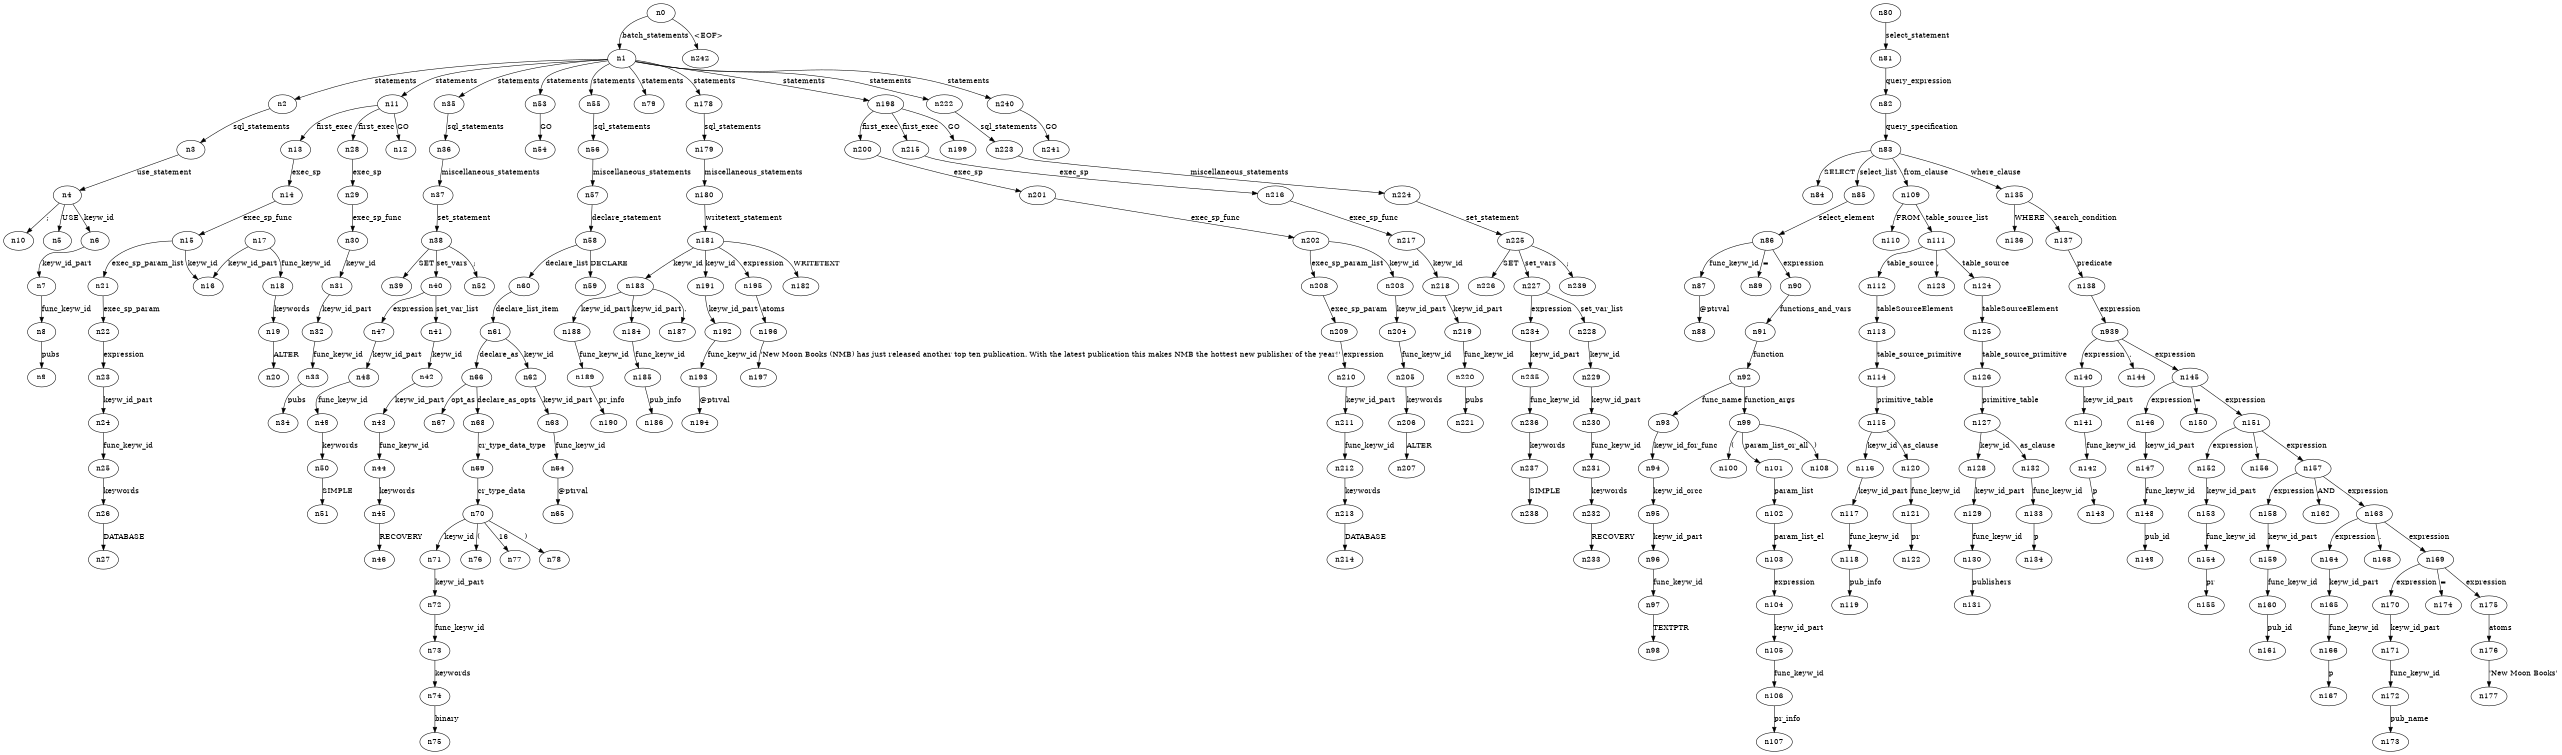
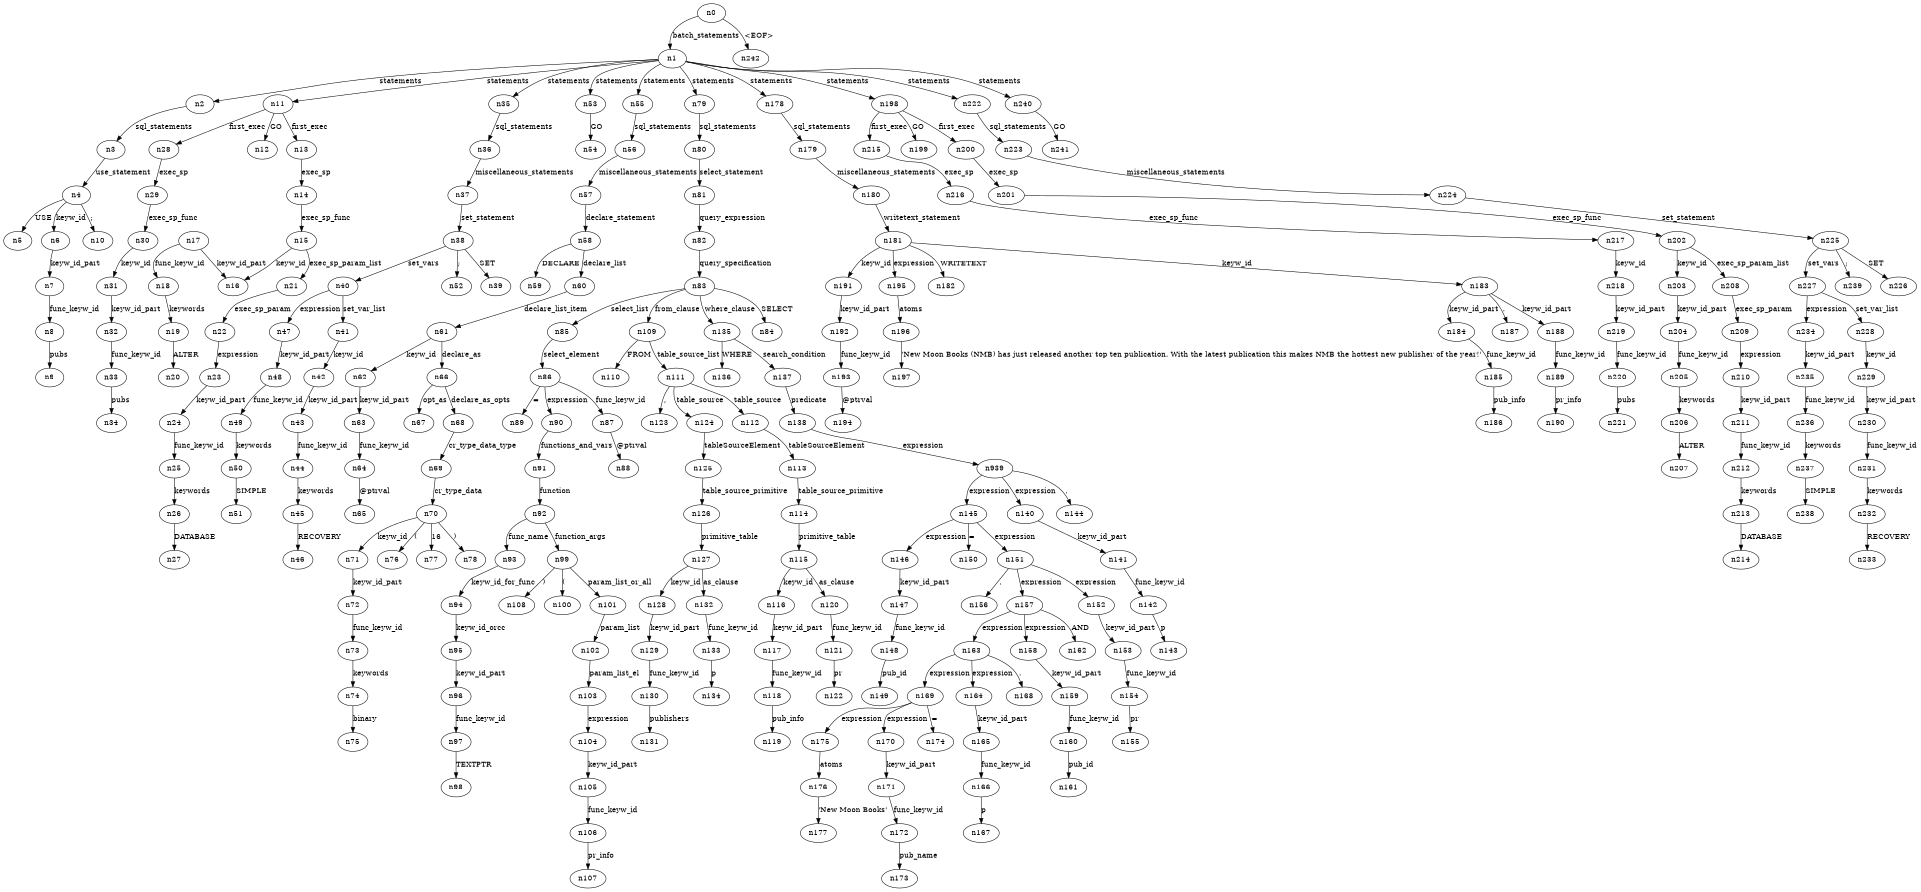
edge "n79" -> "n80": added, label "sql_statements"
